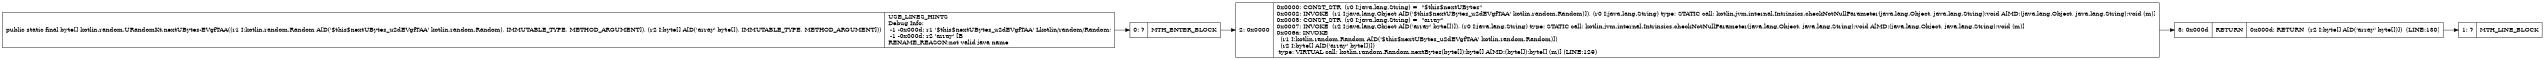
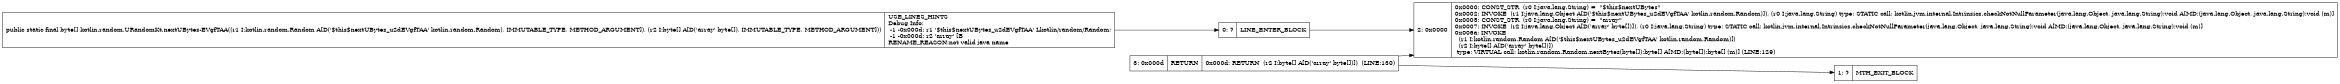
node "0: ?": text "MTH_ENTER_BLOCK" -> "LINE_ENTER_BLOCK"
edge "2: 0x0000" -> "3: 0x000d": reversed
node "1: ?": text "MTH_LINE_BLOCK" -> "MTH_EXIT_BLOCK"
